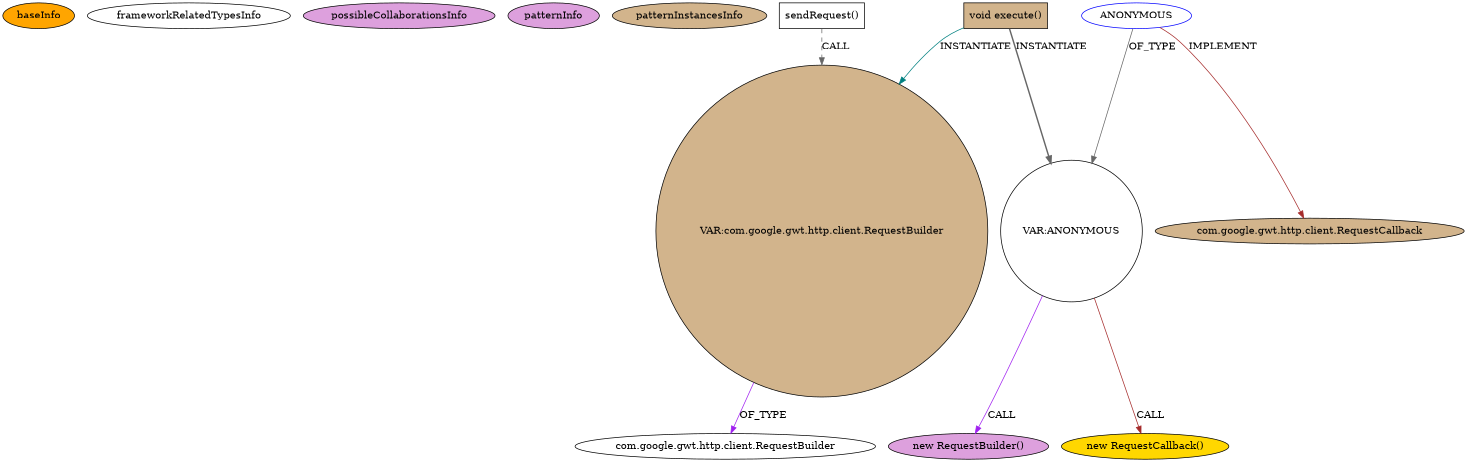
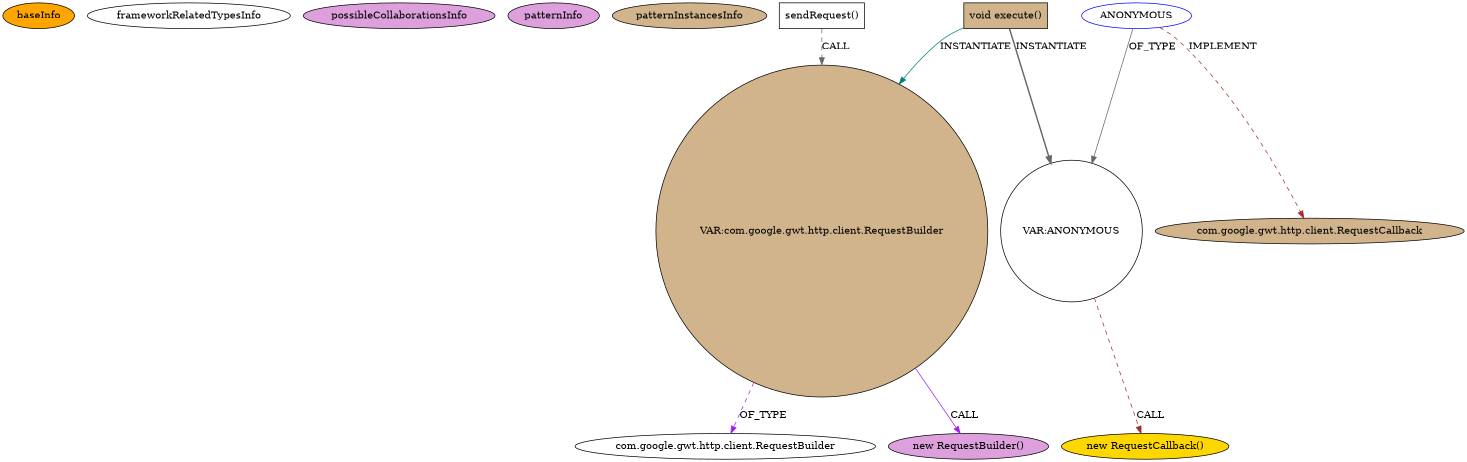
edge "ANONYMOUS" -> "com.google.gwt.http.client.RequestCallback": style solid -> dashed
edge "VAR:ANONYMOUS" -> "new RequestBuilder()": now "VAR:com.google.gwt.http.client.RequestBuilder" -> "new RequestBuilder()"
edge "VAR:ANONYMOUS" -> "new RequestCallback()": style solid -> dashed
edge "VAR:com.google.gwt.http.client.RequestBuilder" -> "com.google.gwt.http.client.RequestBuilder": style solid -> dashed
